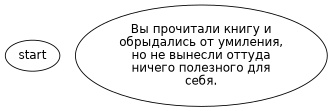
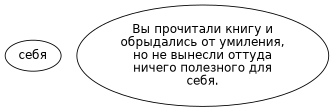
node "start": label "start" -> "себя"
